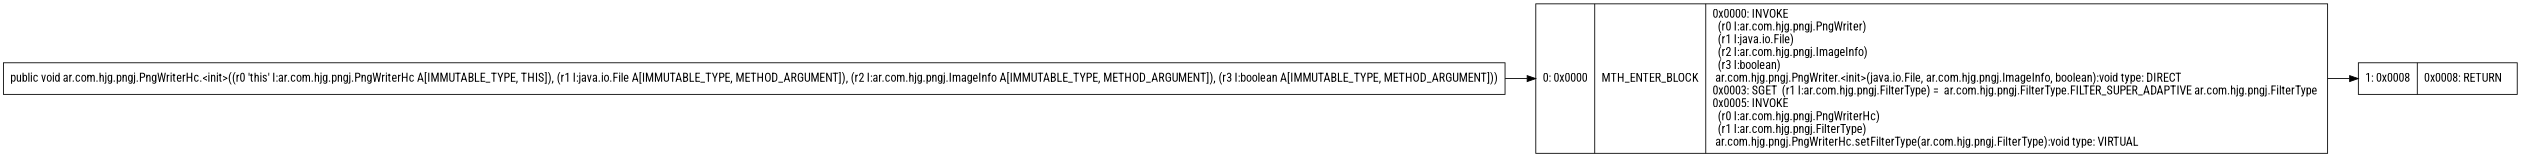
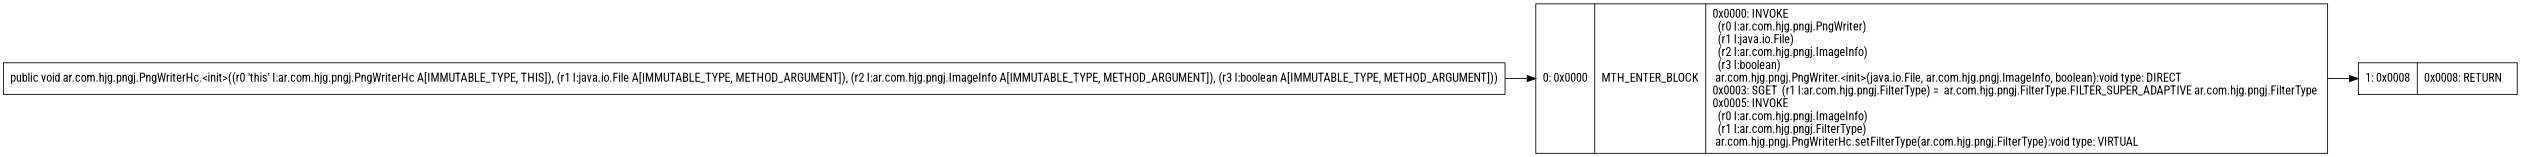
node "0: 0x0000": text "(r0 I:ar.com.hjg.pngj.PngWriterHc)" -> "(r0 I:ar.com.hjg.pngj.ImageInfo)"
